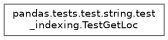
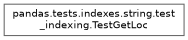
node "pandas.tests.test.string.test _indexing.TestGetLoc": label "pandas.tests.test.string.test _indexing.TestGetLoc" -> "pandas.tests.indexes.string.test _indexing.TestGetLoc"
